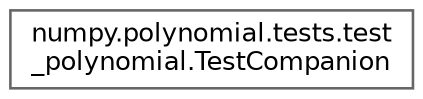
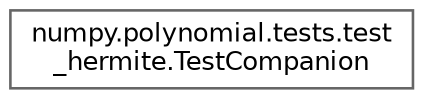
node "numpy.polynomial.tests.test _polynomial.TestCompanion": label "numpy.polynomial.tests.test _polynomial.TestCompanion" -> "numpy.polynomial.tests.test _hermite.TestCompanion"
